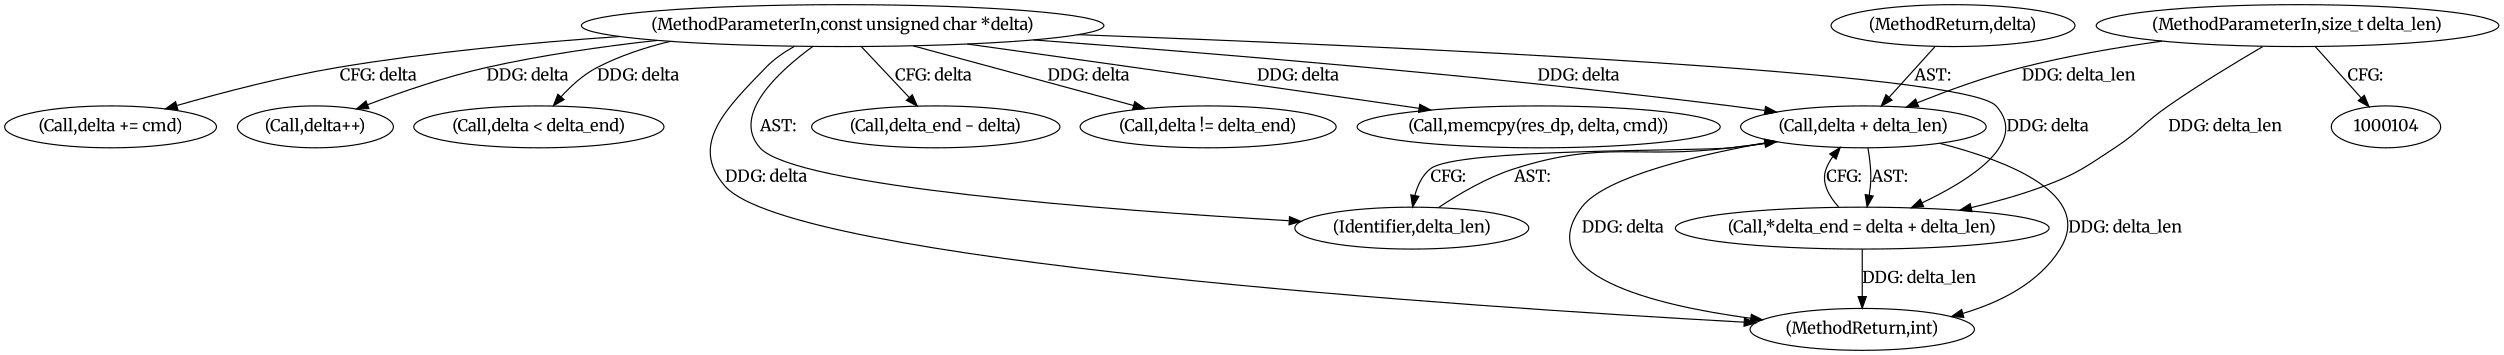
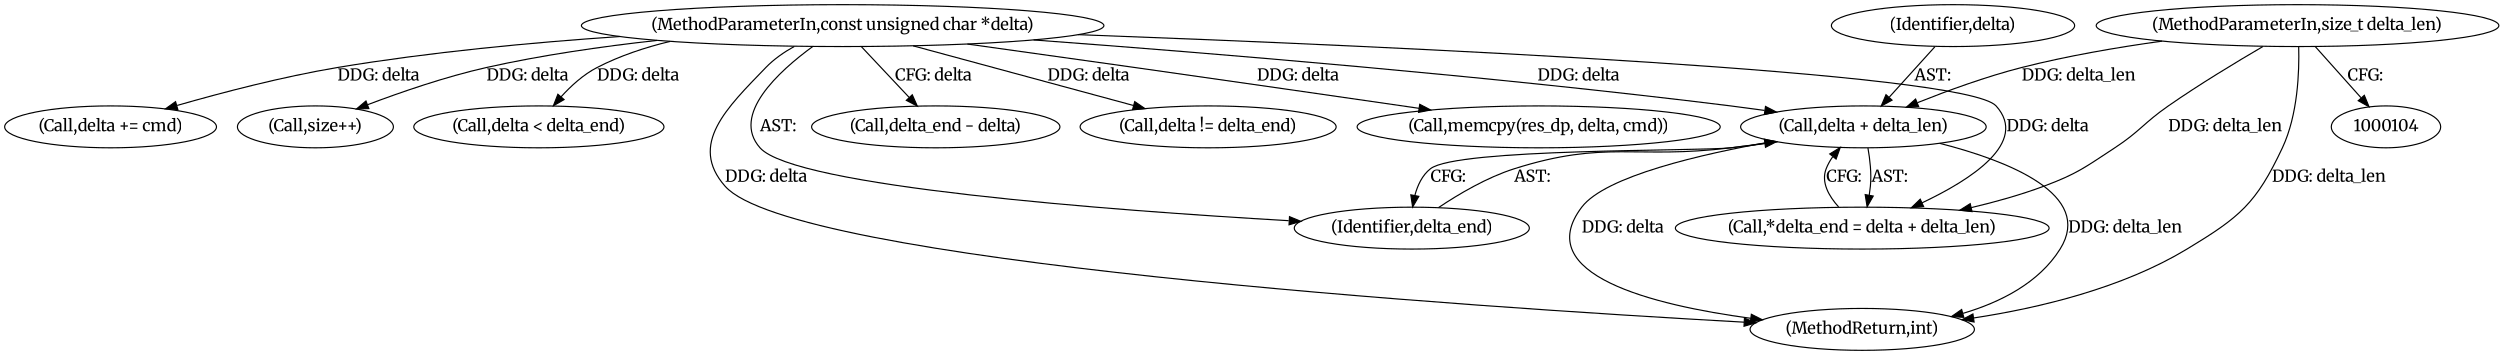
node "(MethodReturn,delta)": label "(MethodReturn,delta)" -> "(Identifier,delta)"
edge "(MethodParameterIn,const unsigned char *delta)" -> "(Call,delta += cmd)": label "CFG: delta" -> "DDG: delta"
node "(Call,delta++)": label "(Call,delta++)" -> "(Call,size++)"
node "(Identifier,delta_len)": label "(Identifier,delta_len)" -> "(Identifier,delta_end)"
edge "(Call,*delta_end = delta + delta_len)" -> "(MethodReturn,int)": now "(MethodParameterIn,size_t delta_len)" -> "(MethodReturn,int)"
